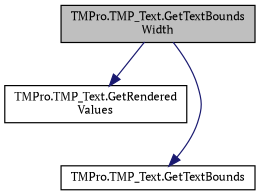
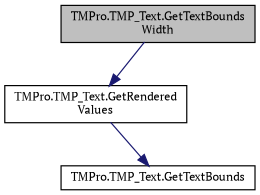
edge "TMPro.TMP_Text.GetTextBounds Width" -> "TMPro.TMP_Text.GetTextBounds": now "TMPro.TMP_Text.GetRendered Values" -> "TMPro.TMP_Text.GetTextBounds"
